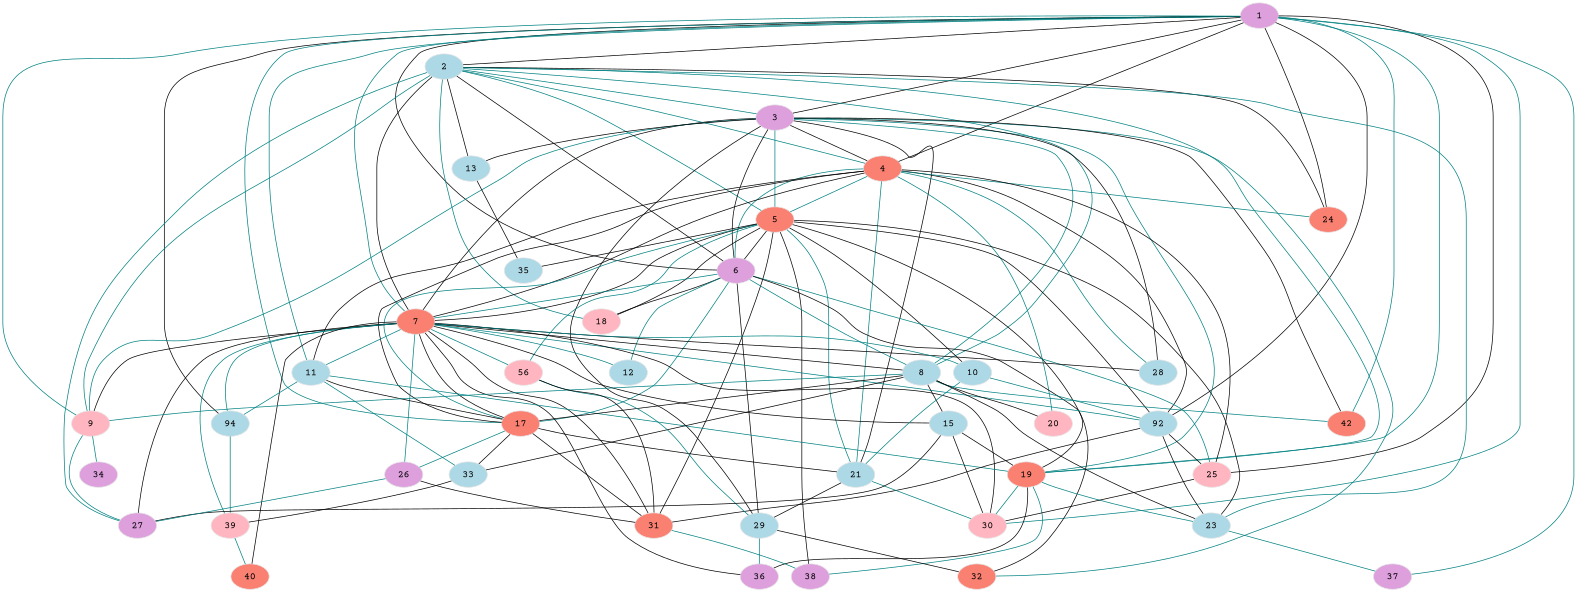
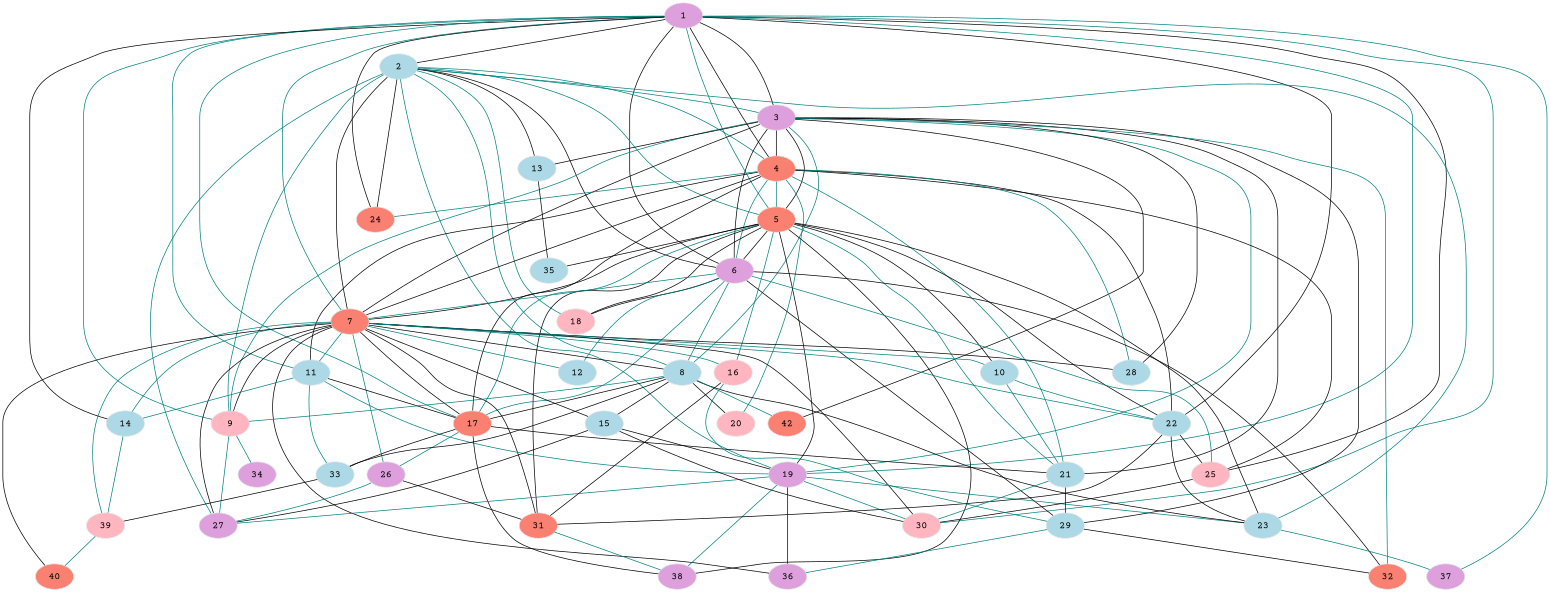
edge "3" -- "5": color teal -> black
edge "1" -- "42": now "1" -- "5"
node "56": label "56" -> "16"
node "94": label "94" -> "14"
node "92": label "92" -> "22"
edge "17" -- "31": now "17" -- "38"
node "19": fillcolor salmon -> plum
edge "19" -- "27": added
